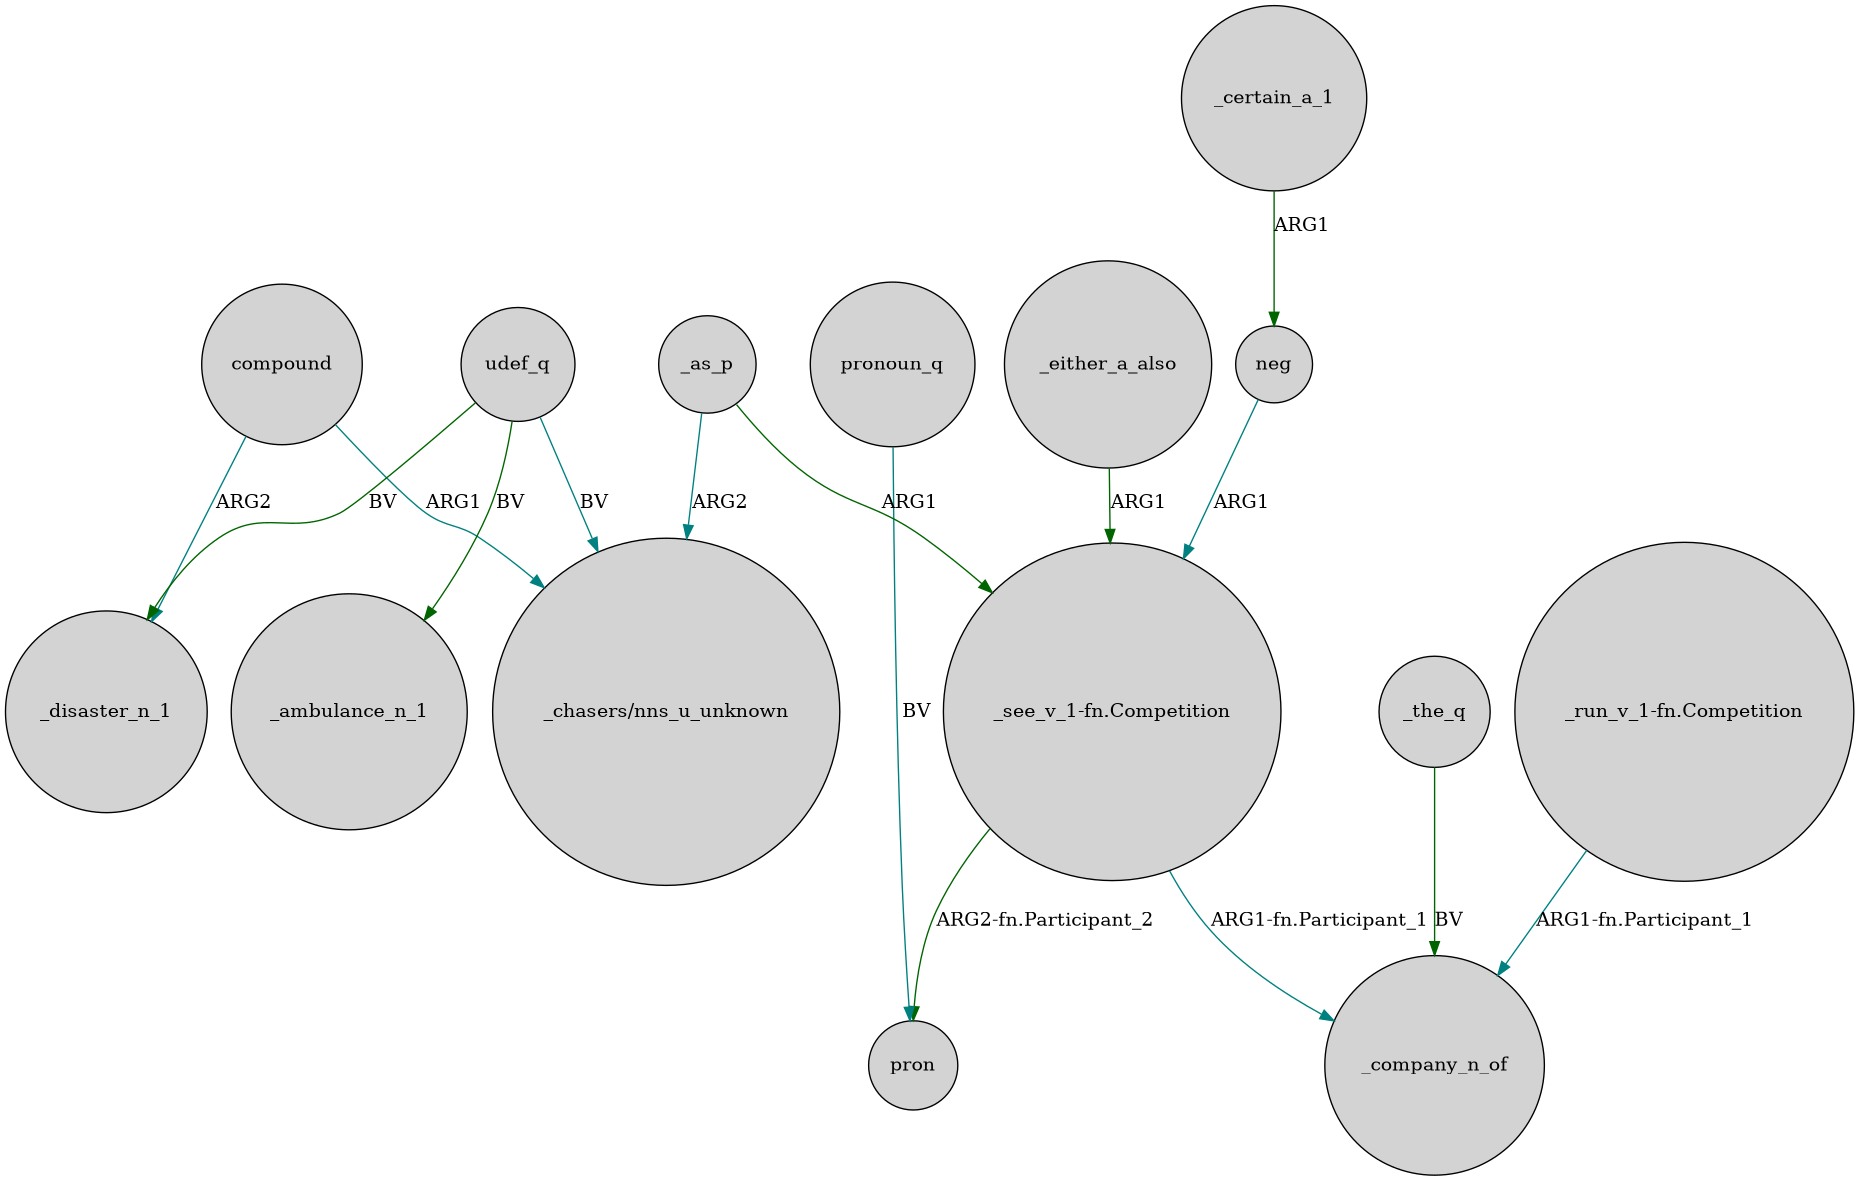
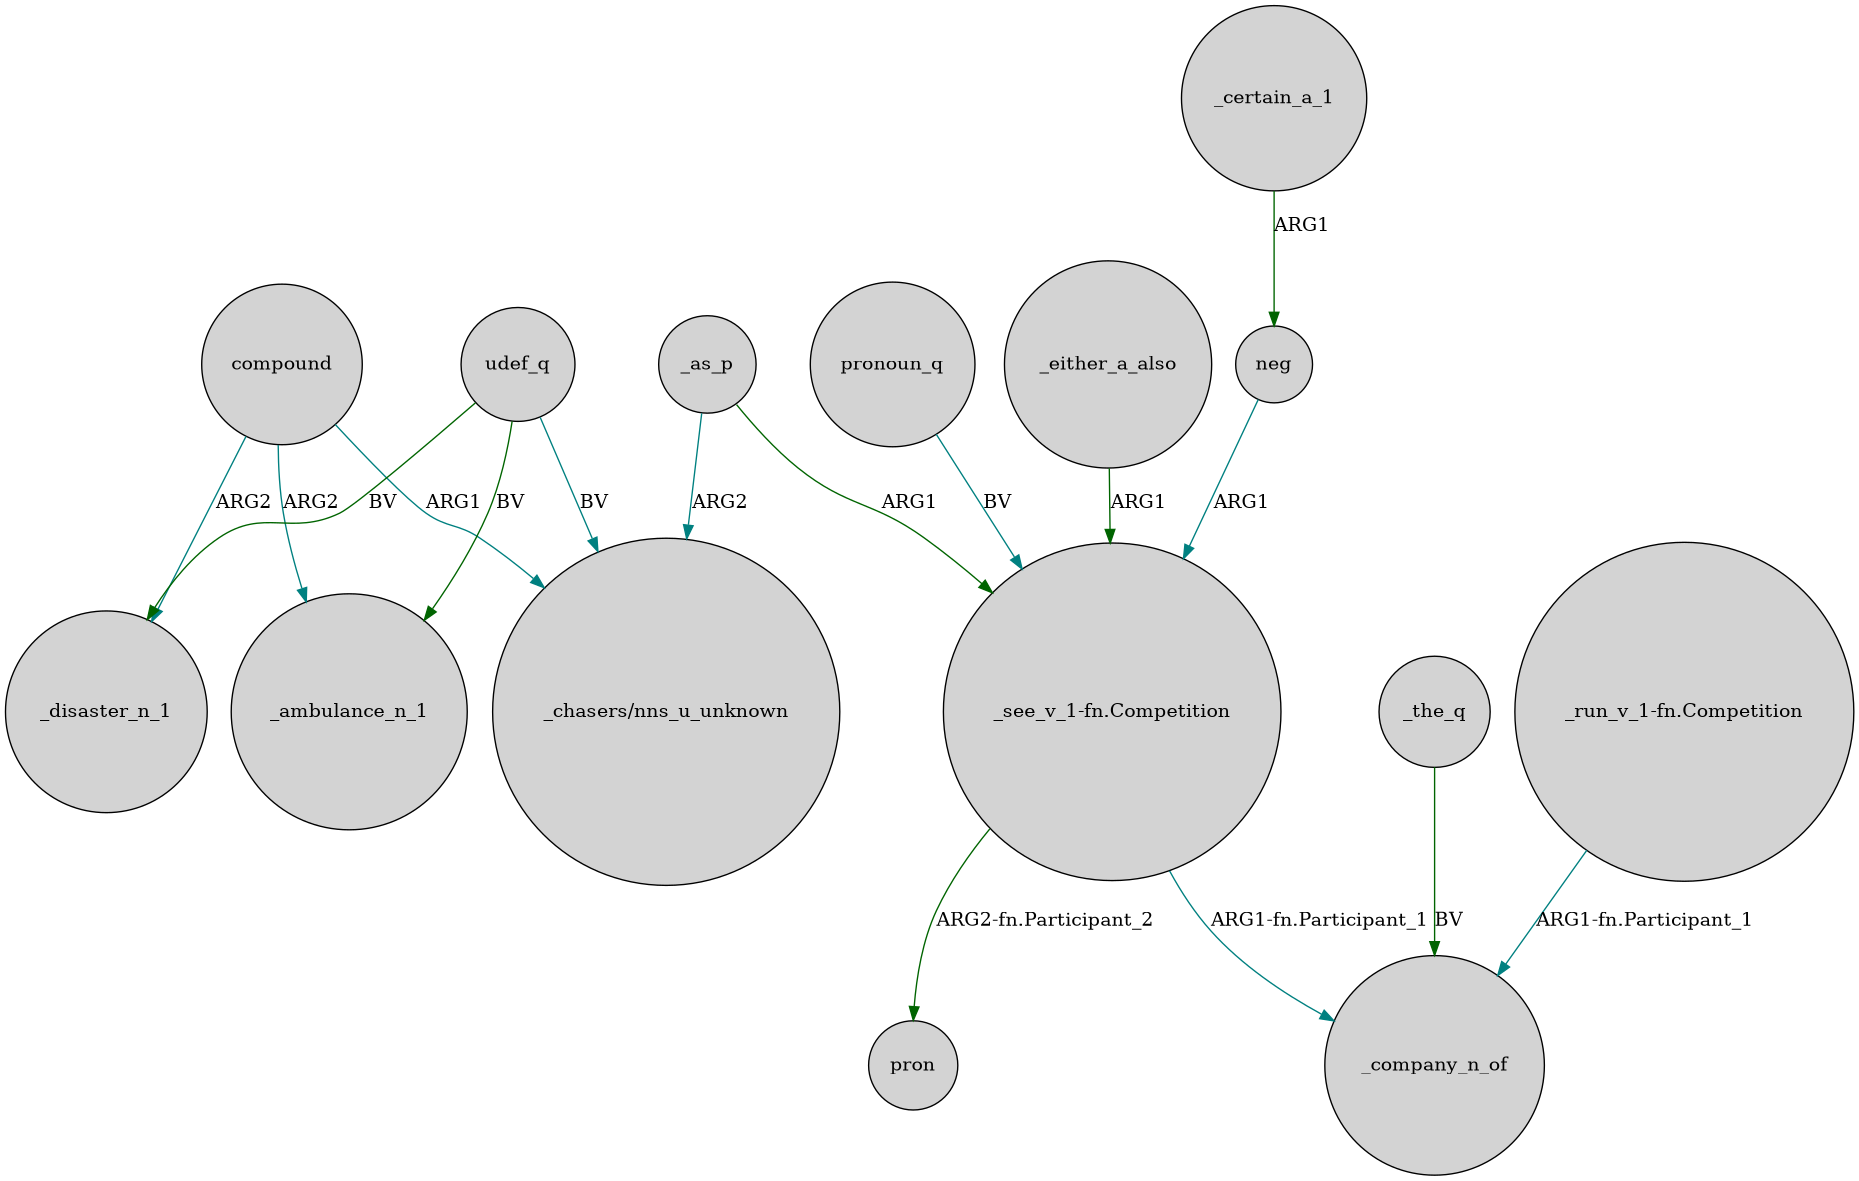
edge "compound" -> "_ambulance_n_1": added, label "ARG2"
edge "pronoun_q" -> "pron": now "pronoun_q" -> "_see_v_1-fn.Competition"
